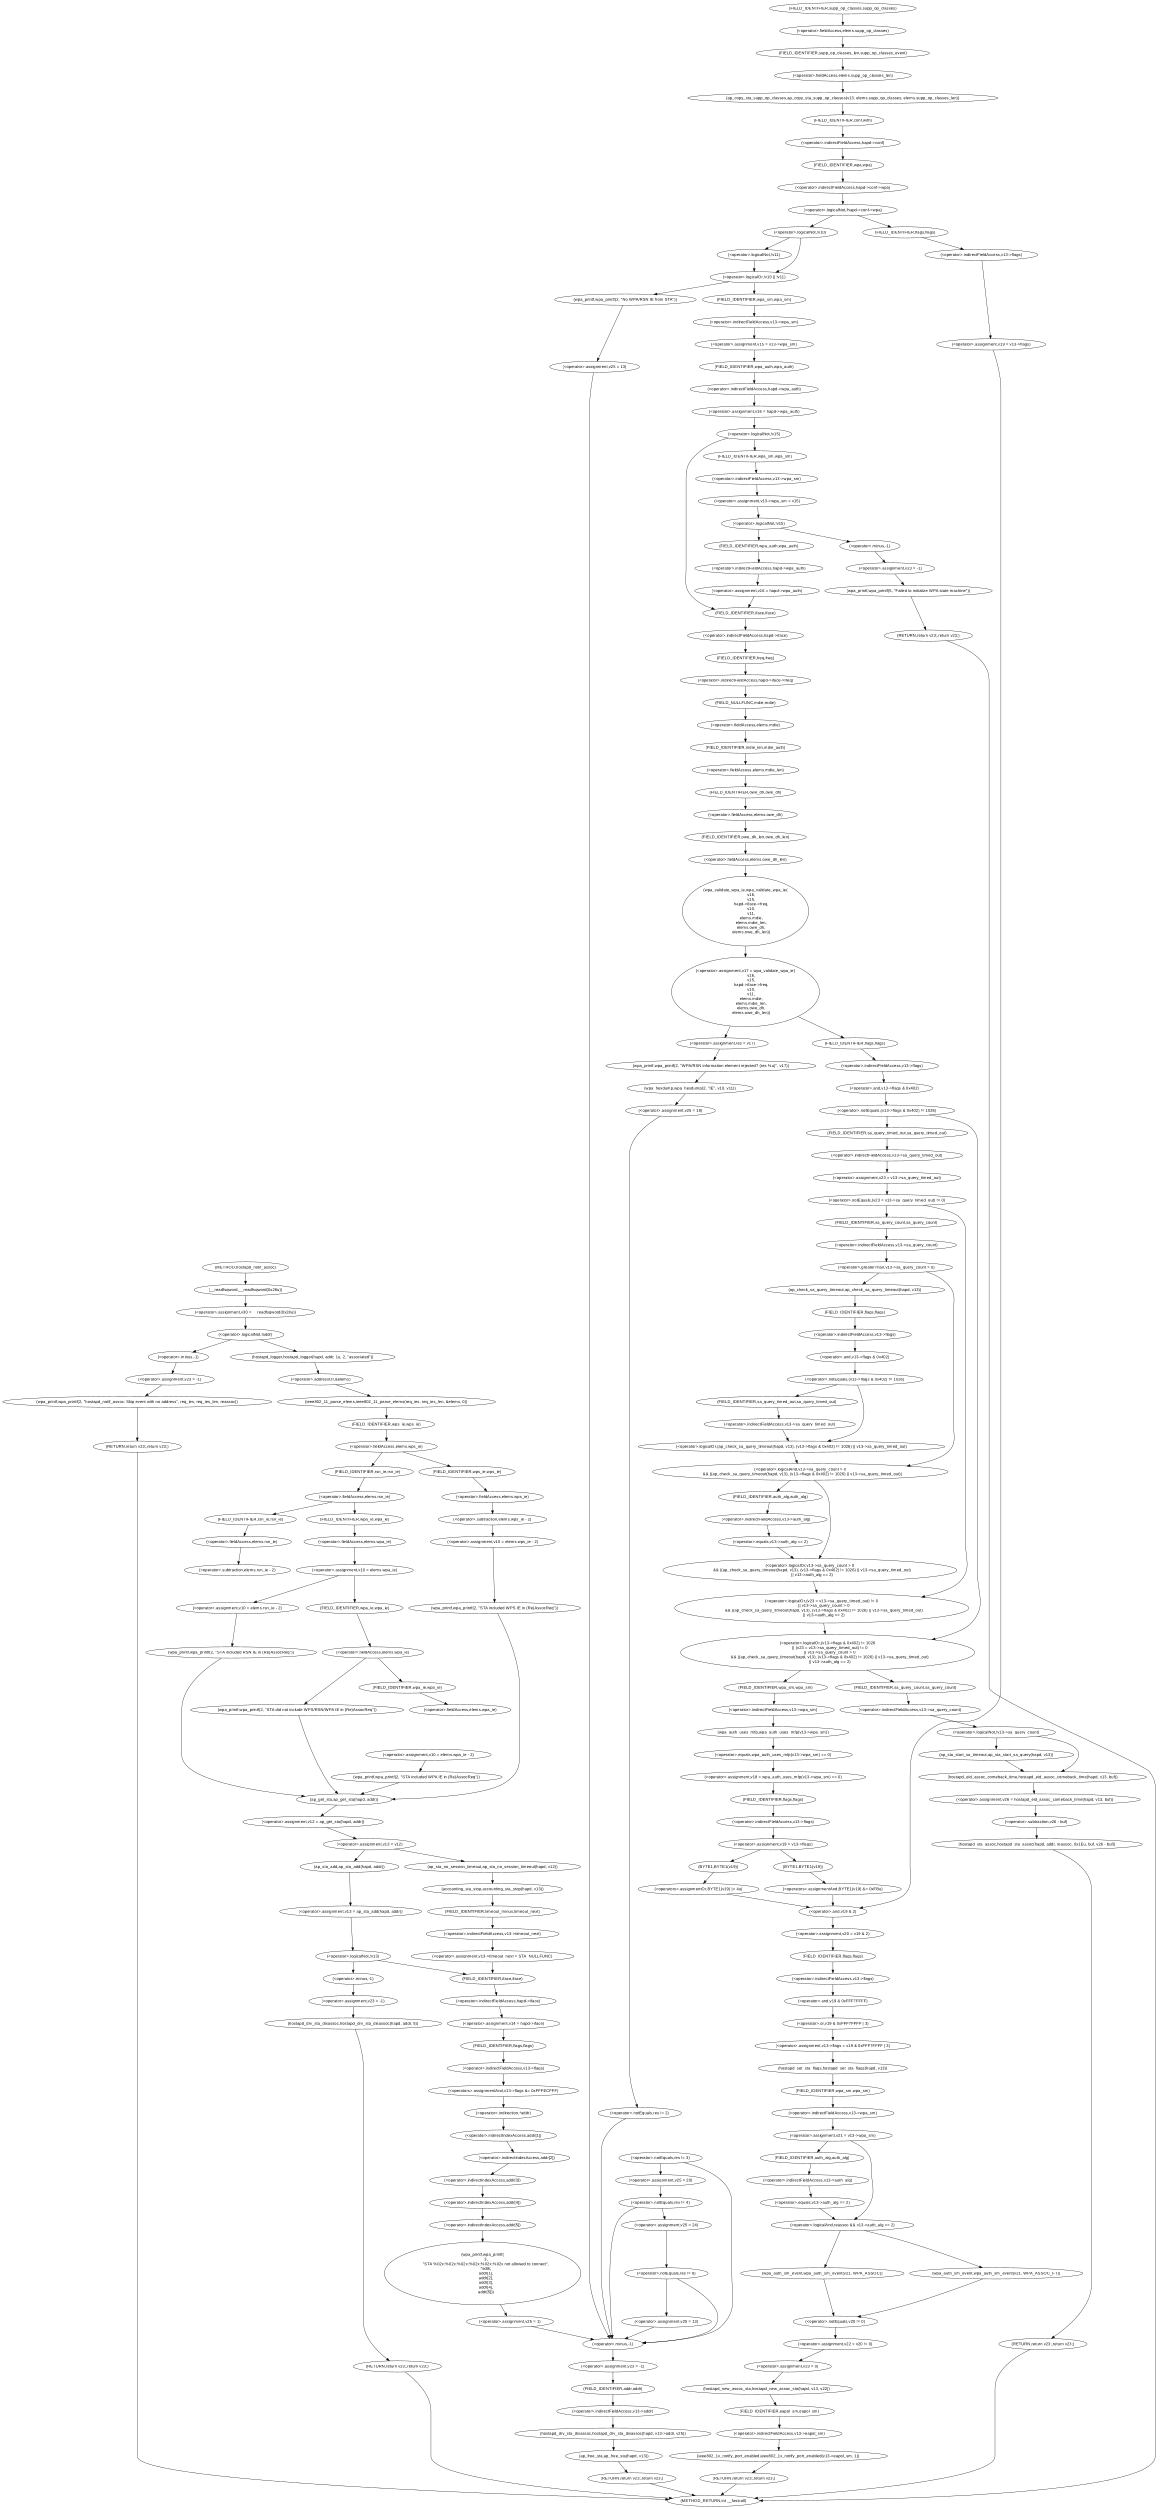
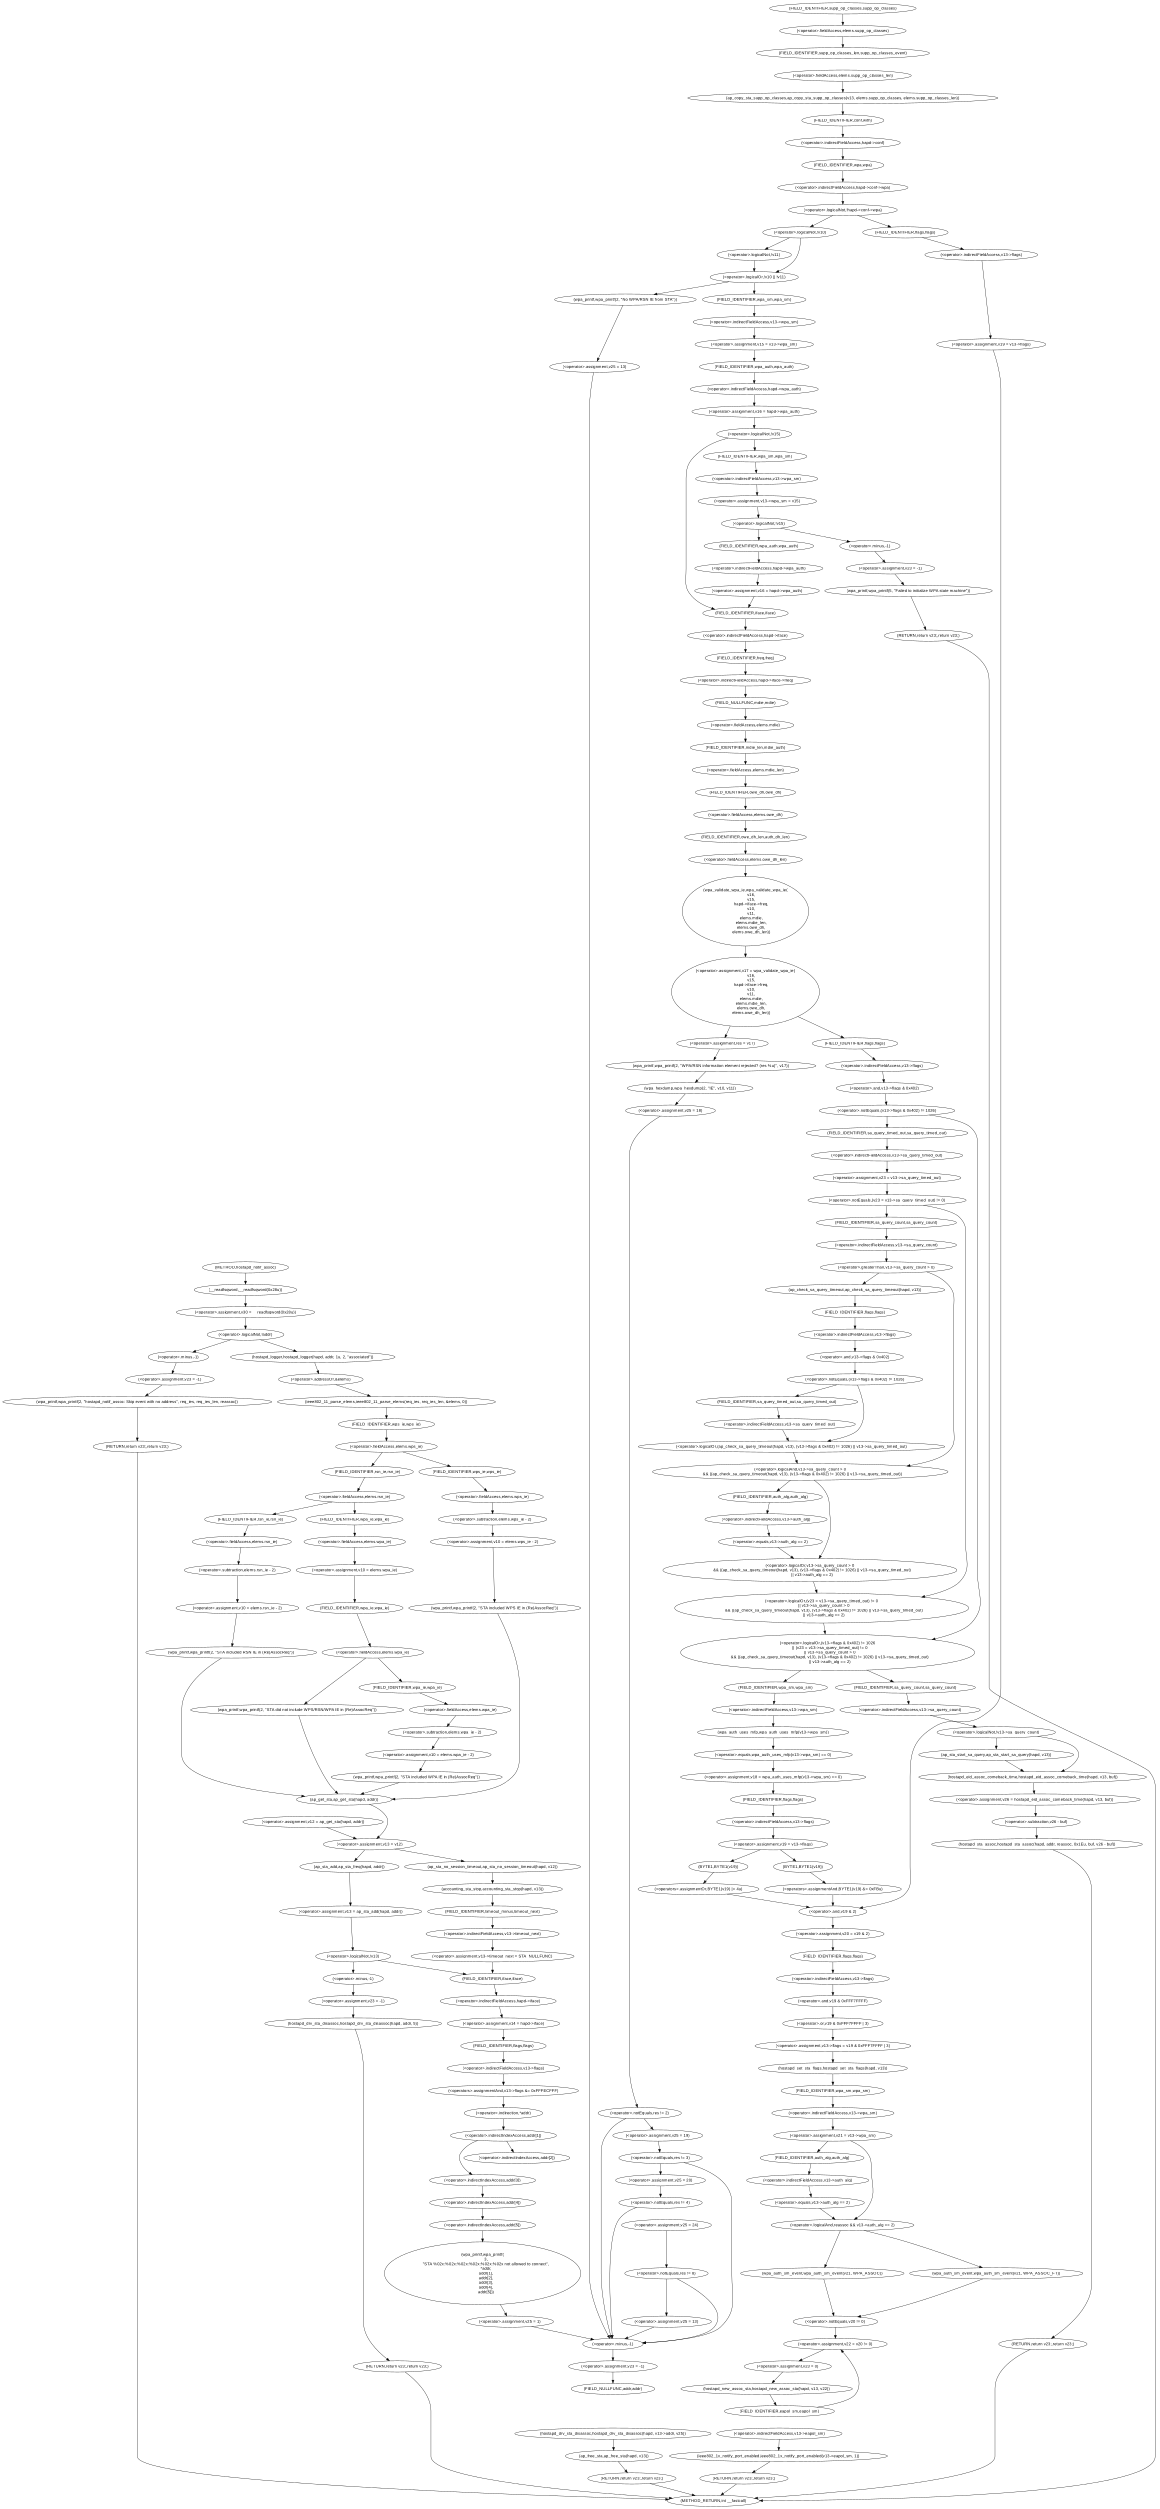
edge "(FIELD_IDENTIFIER,supp_op_classes_len,supp_op_classes_event)" -> "(<operator>.fieldAccess,elems.supp_op_classes_len)": removed
node "(FIELD_IDENTIFIER,owe_dh_len,owe_dh_len)": label "(FIELD_IDENTIFIER,owe_dh_len,owe_dh_len)" -> "(FIELD_IDENTIFIER,owe_dh_len,auth_dh_len)"
edge "(<operator>.assignment,v10 = elems.wpa_ie)" -> "(<operator>.assignment,v10 = elems.rsn_ie - 2)": now "(<operator>.subtraction,elems.rsn_ie - 2)" -> "(<operator>.assignment,v10 = elems.rsn_ie - 2)"
node "(<operator>.subtraction,elems.wpa_ie - 2)": added
node "(ap_sta_start_sa_timeout,ap_sta_start_sa_query(hapd, v13))": label "(ap_sta_start_sa_timeout,ap_sta_start_sa_query(hapd, v13))" -> "(ap_sta_start_sa_query,ap_sta_start_sa_query(hapd, v13))"
edge "(ap_get_sta,ap_get_sta(hapd, addr))" -> "(<operator>.assignment,v12 = ap_get_sta(hapd, addr))": now "(ap_get_sta,ap_get_sta(hapd, addr))" -> "(<operator>.assignment,v13 = v12)"
node "(ap_sta_add,ap_sta_add(hapd, addr))": label "(ap_sta_add,ap_sta_add(hapd, addr))" -> "(ap_sta_add,ap_sta_freq(hapd, addr))"
node "(<operator>.assignment,v25 = 19)": added
edge "(<operator>.indirectIndexAccess,addr[2])" -> "(<operator>.indirectIndexAccess,addr[3])": now "(<operator>.indirectIndexAccess,addr[1])" -> "(<operator>.indirectIndexAccess,addr[3])"
edge "(<operator>.notEquals,res != 4)" -> "(<operator>.assignment,v25 = 24)": removed
node "(FIELD_IDENTIFIER,addr,addr)": label "(FIELD_IDENTIFIER,addr,addr)" -> "(FIELD_NULLFUNC,addr,addr)"
node "(<operator>.indirectFieldAccess,v13->addr)": removed
edge "(FIELD_IDENTIFIER,eapol_sm,eapol_sm)" -> "(<operator>.indirectFieldAccess,v13->eapol_sm)": now "(FIELD_IDENTIFIER,eapol_sm,eapol_sm)" -> "(<operator>.assignment,v22 = v20 != 0)"
